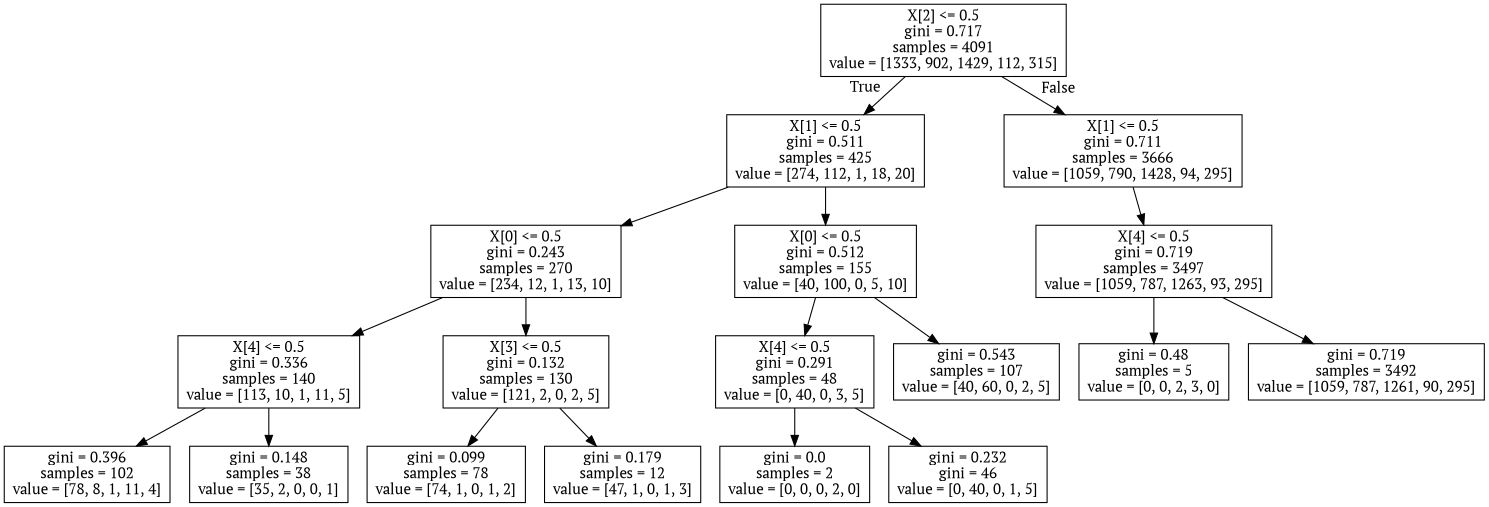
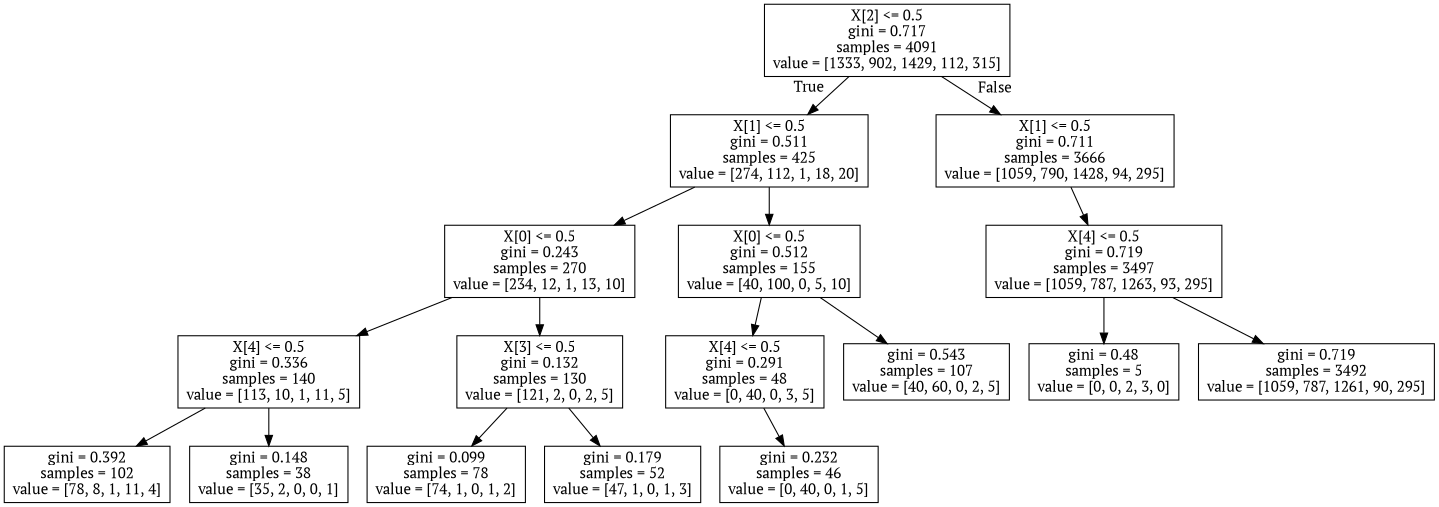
node "gini = 0.396 samples = 102 value = [78, 8, 1, 11, 4]": label "gini = 0.396 samples = 102 value = [78, 8, 1, 11, 4]" -> "gini = 0.392 samples = 102 value = [78, 8, 1, 11, 4]"
node "gini = 0.179 samples = 12 value = [47, 1, 0, 1, 3]": label "gini = 0.179 samples = 12 value = [47, 1, 0, 1, 3]" -> "gini = 0.179 samples = 52 value = [47, 1, 0, 1, 3]"
node "gini = 0.0 samples = 2 value = [0, 0, 0, 2, 0]": removed
node "gini = 0.232 gini = 46 value = [0, 40, 0, 1, 5]": label "gini = 0.232 gini = 46 value = [0, 40, 0, 1, 5]" -> "gini = 0.232 samples = 46 value = [0, 40, 0, 1, 5]"
